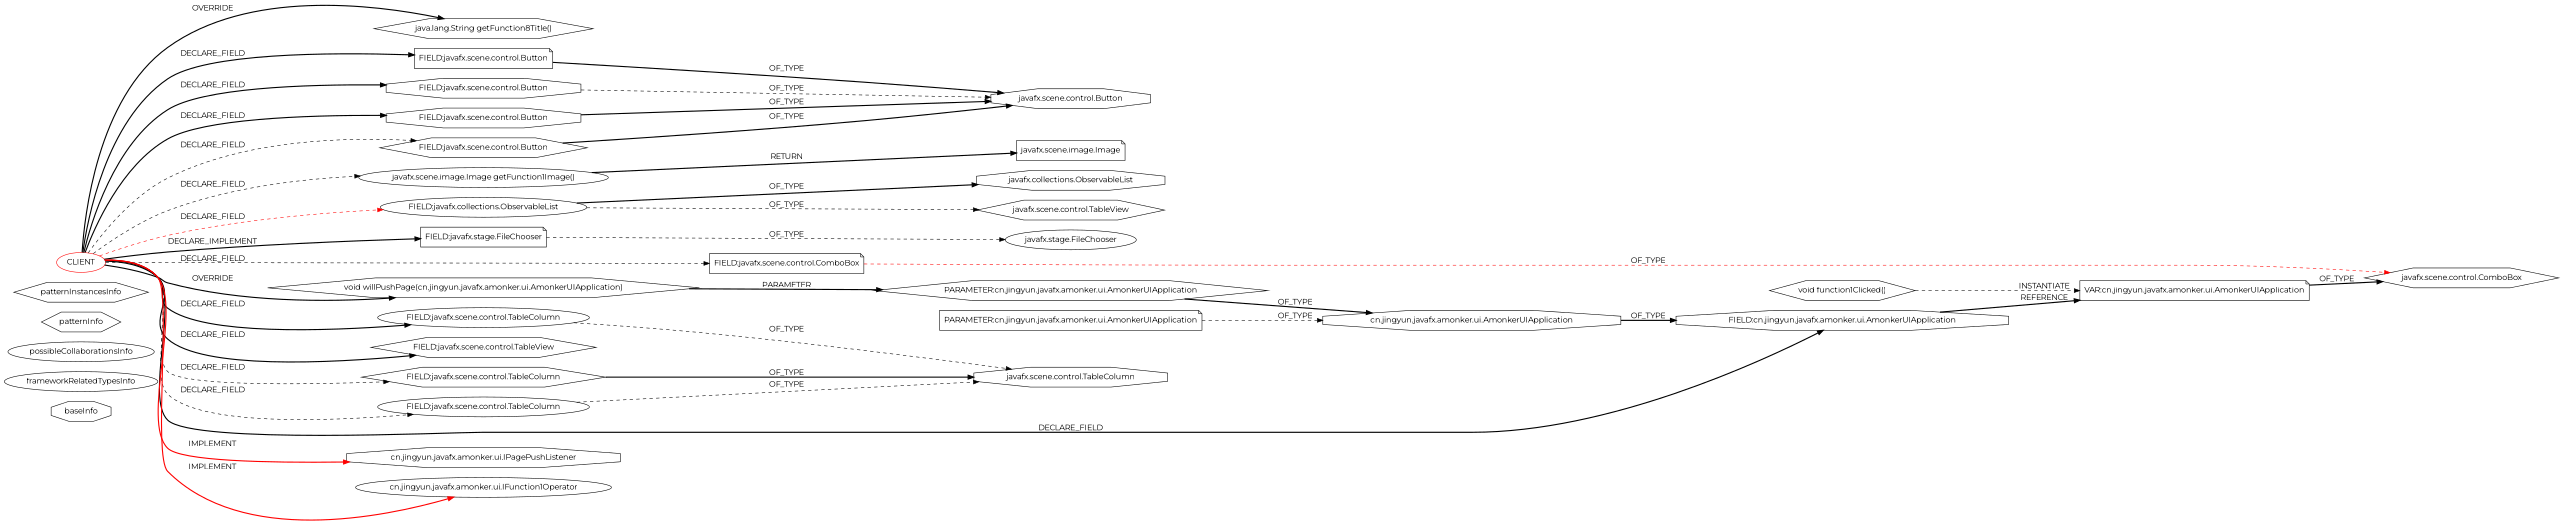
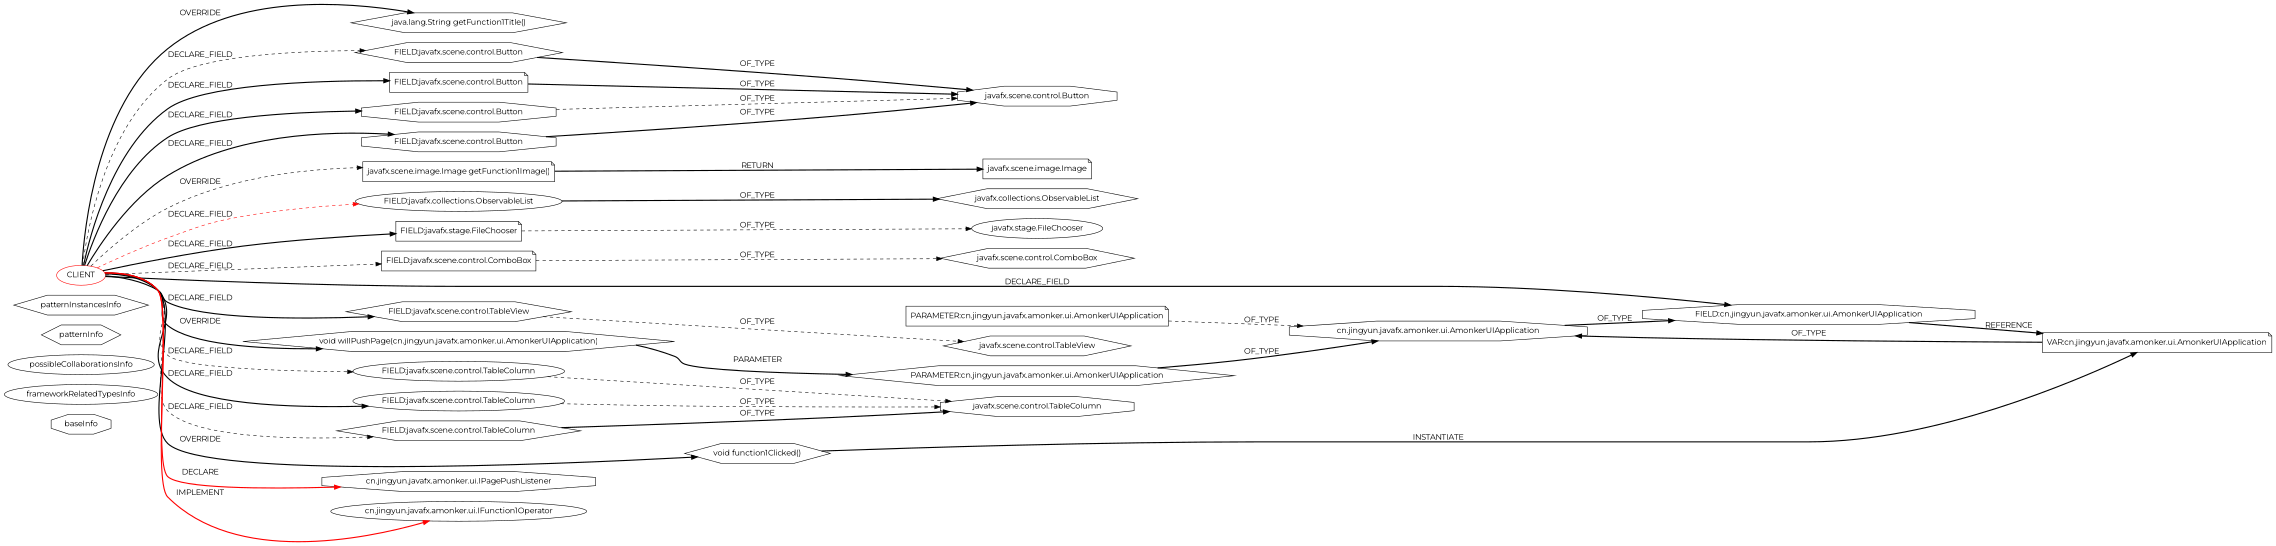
node "java.lang.String getFunction8Title()": label "java.lang.String getFunction8Title()" -> "java.lang.String getFunction1Title()"
node "javafx.scene.image.Image getFunction1Image()": shape ellipse -> note
node "javafx.collections.ObservableList": shape octagon -> hexagon
edge "CLIENT" -> "javafx.scene.image.Image getFunction1Image()": label "DECLARE_FIELD" -> "OVERRIDE"
edge "FIELD:javafx.collections.ObservableList" -> "javafx.scene.control.TableView": now "FIELD:javafx.scene.control.TableView" -> "javafx.scene.control.TableView"
edge "CLIENT" -> "FIELD:javafx.stage.FileChooser": label "DECLARE_IMPLEMENT" -> "DECLARE_FIELD"
edge "FIELD:javafx.scene.control.ComboBox" -> "javafx.scene.control.ComboBox": color red -> black
edge "VAR:cn.jingyun.javafx.amonker.ui.AmonkerUIApplication" -> "javafx.scene.control.ComboBox": now "VAR:cn.jingyun.javafx.amonker.ui.AmonkerUIApplication" -> "cn.jingyun.javafx.amonker.ui.AmonkerUIApplication"
edge "void function1Clicked()" -> "VAR:cn.jingyun.javafx.amonker.ui.AmonkerUIApplication": style dashed -> bold
edge "CLIENT" -> "cn.jingyun.javafx.amonker.ui.IPagePushListener": label "IMPLEMENT" -> "DECLARE"
edge "CLIENT" -> "void function1Clicked()": added, label "OVERRIDE"
